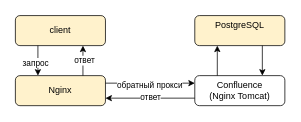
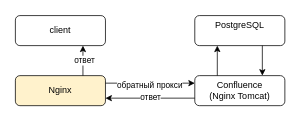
node "client": fillcolor #fff2cc -> #ffffff
node "PostgreSQL": fillcolor #fff2cc -> #ffffff
edge "client" -> "Nginx": removed, label "запрос"
